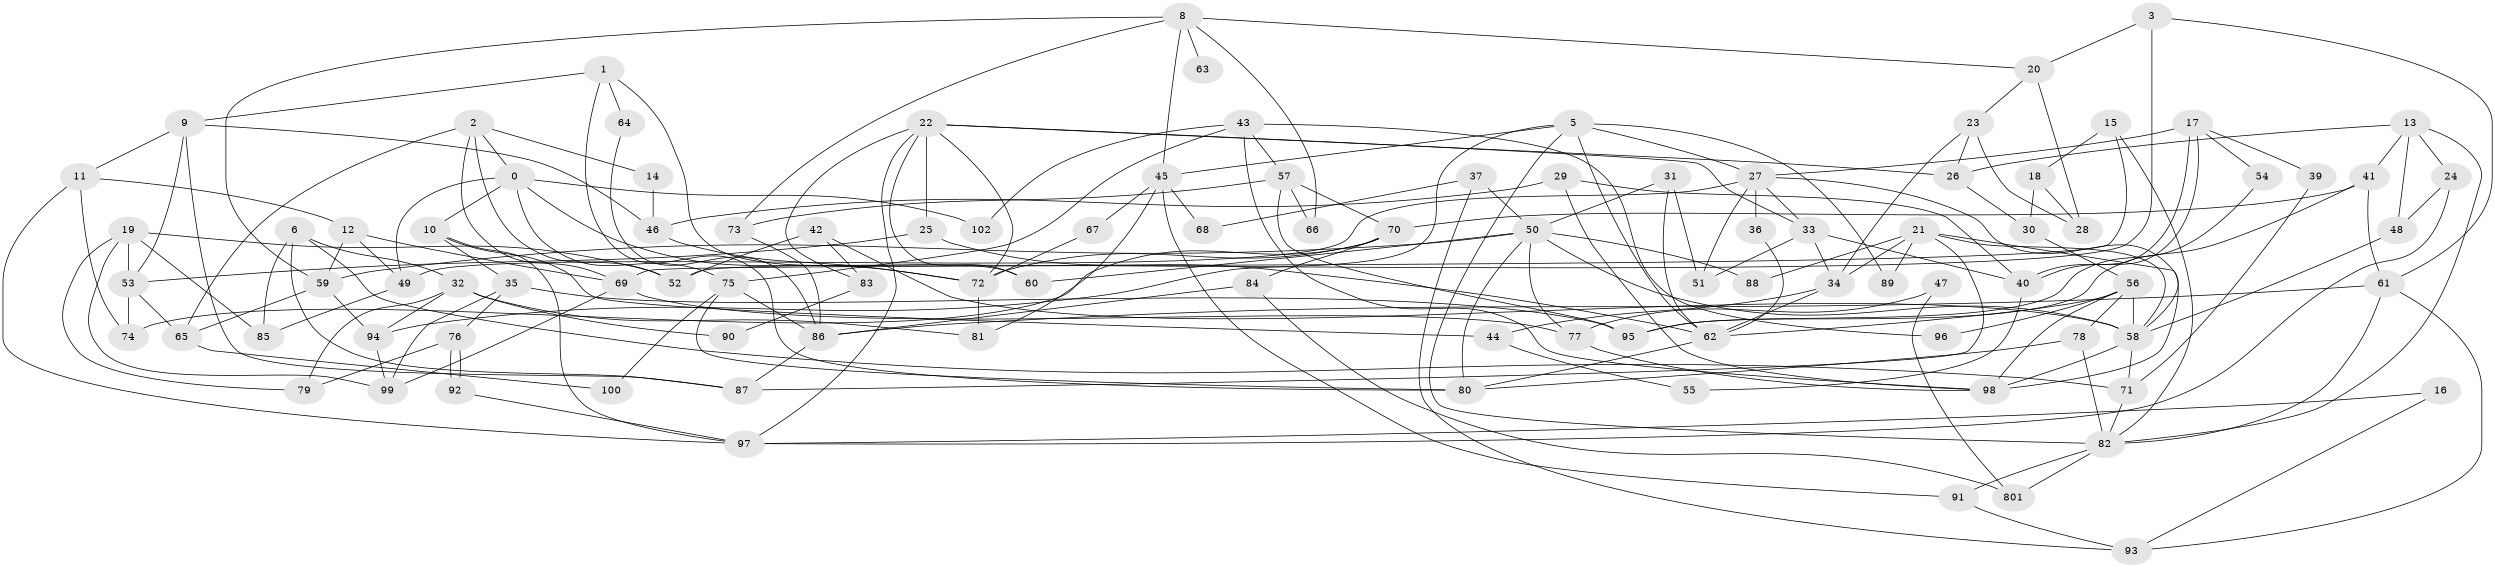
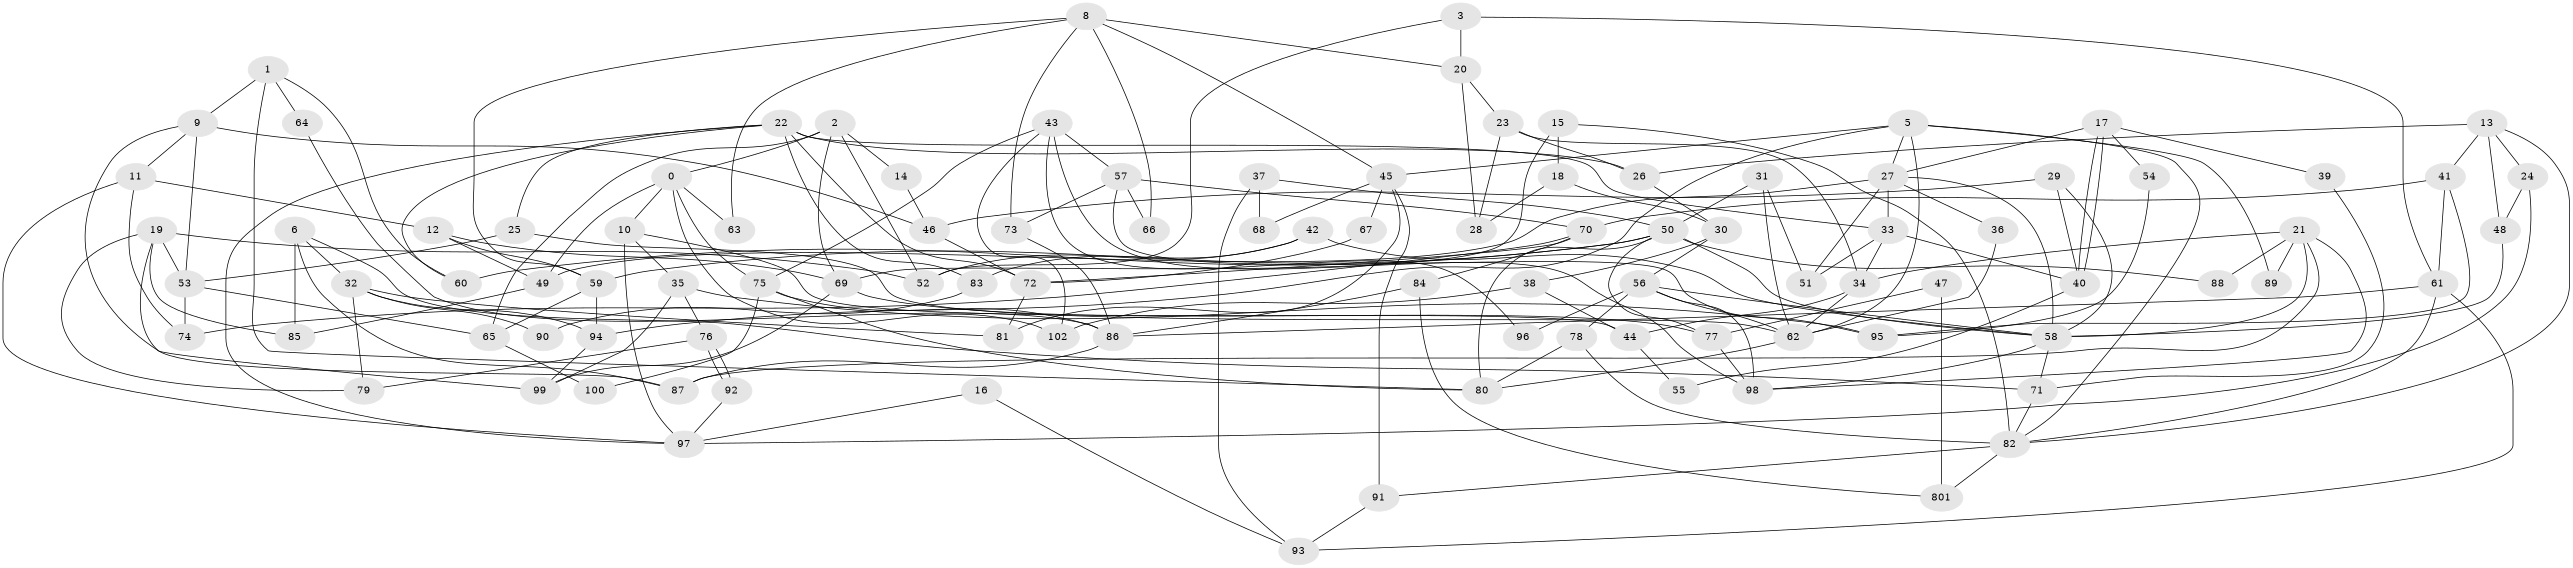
edge "0" -- "72": now "0" -- "63"
node "38": added
edge "29" -- "98": now "29" -- "58"
